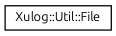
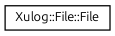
node "Xulog::Util::File": label "Xulog::Util::File" -> "Xulog::File::File"
